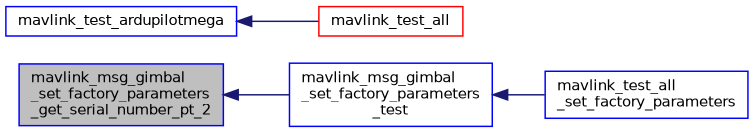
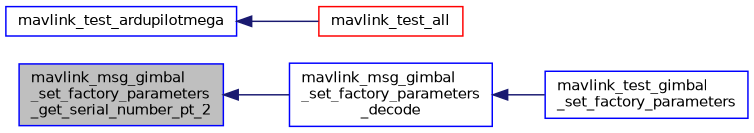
node "mavlink_msg_gimbal _set_factory_parameters _test": label "mavlink_msg_gimbal _set_factory_parameters _test" -> "mavlink_msg_gimbal _set_factory_parameters _decode"
node "mavlink_test_all _set_factory_parameters": label "mavlink_test_all _set_factory_parameters" -> "mavlink_test_gimbal _set_factory_parameters"
